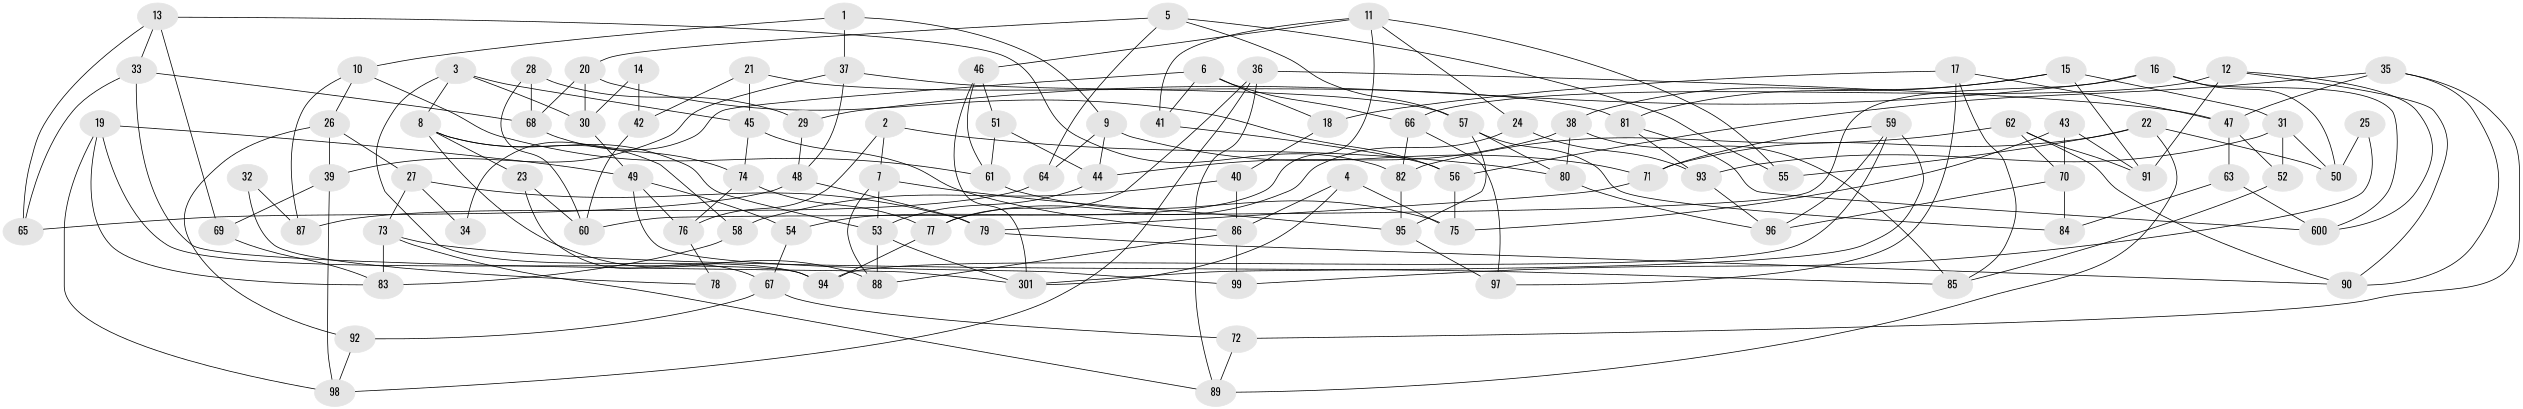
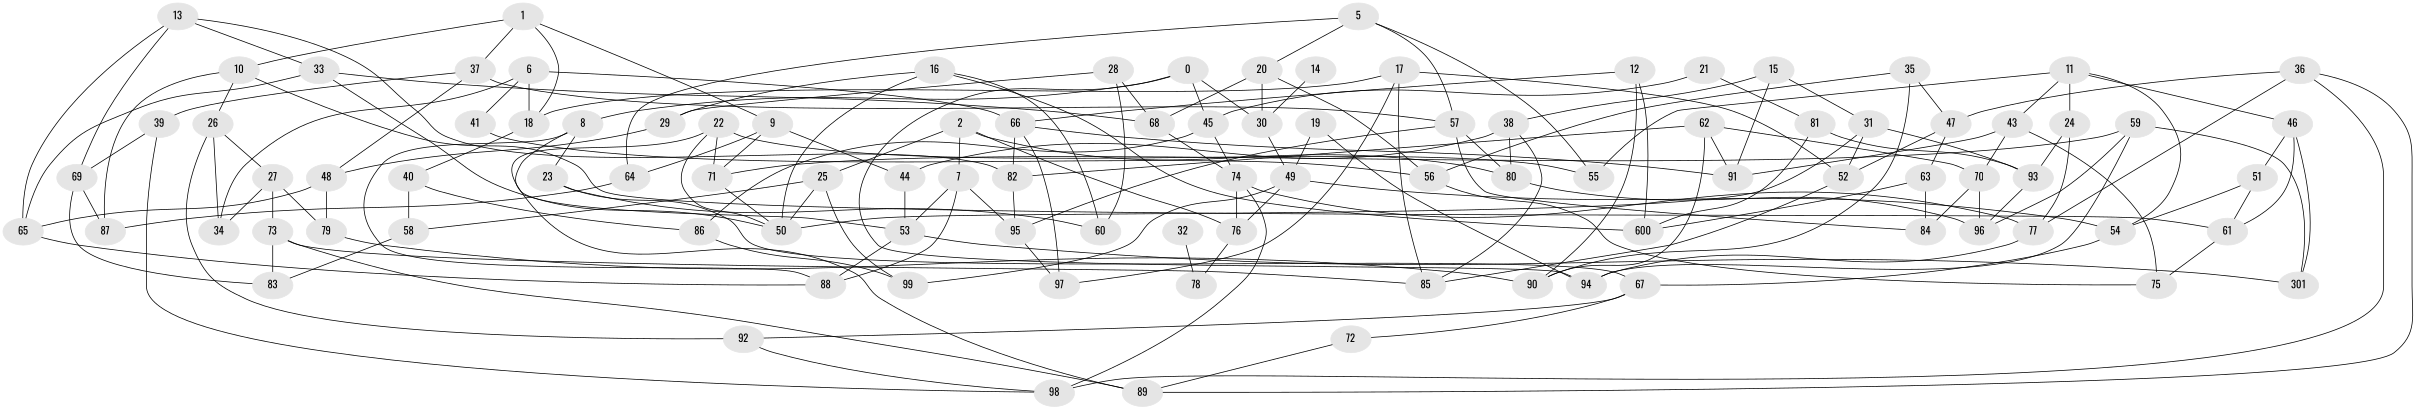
edge "11" -- "41": now "11" -- "43"
edge "1" -- "18": added
node "3": label "3" -> "0"
edge "15" -- "81": removed
edge "17" -- "47": now "17" -- "52"
node "42": removed
edge "12" -- "91": now "66" -- "91"
edge "2" -- "25": added
edge "26" -- "39": now "26" -- "34"
edge "51" -- "44": now "51" -- "54"
edge "8" -- "58": now "25" -- "58"
node "4": removed
edge "32" -- "87": now "69" -- "87"
edge "71" -- "79": now "71" -- "50"
edge "33" -- "301": now "33" -- "50"
edge "86" -- "88": now "65" -- "88"
edge "19" -- "83": removed
edge "35" -- "72": removed
edge "19" -- "98": now "74" -- "98"
